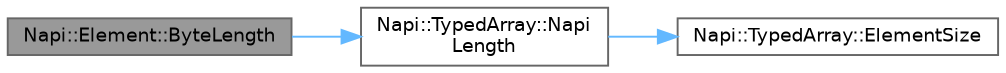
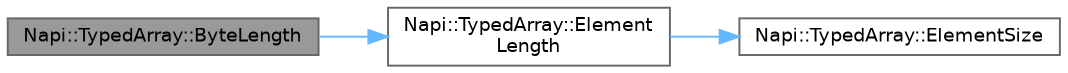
node "Napi::Element::ByteLength": label "Napi::Element::ByteLength" -> "Napi::TypedArray::ByteLength"
node "Napi::TypedArray::Napi Length": label "Napi::TypedArray::Napi Length" -> "Napi::TypedArray::Element Length"
